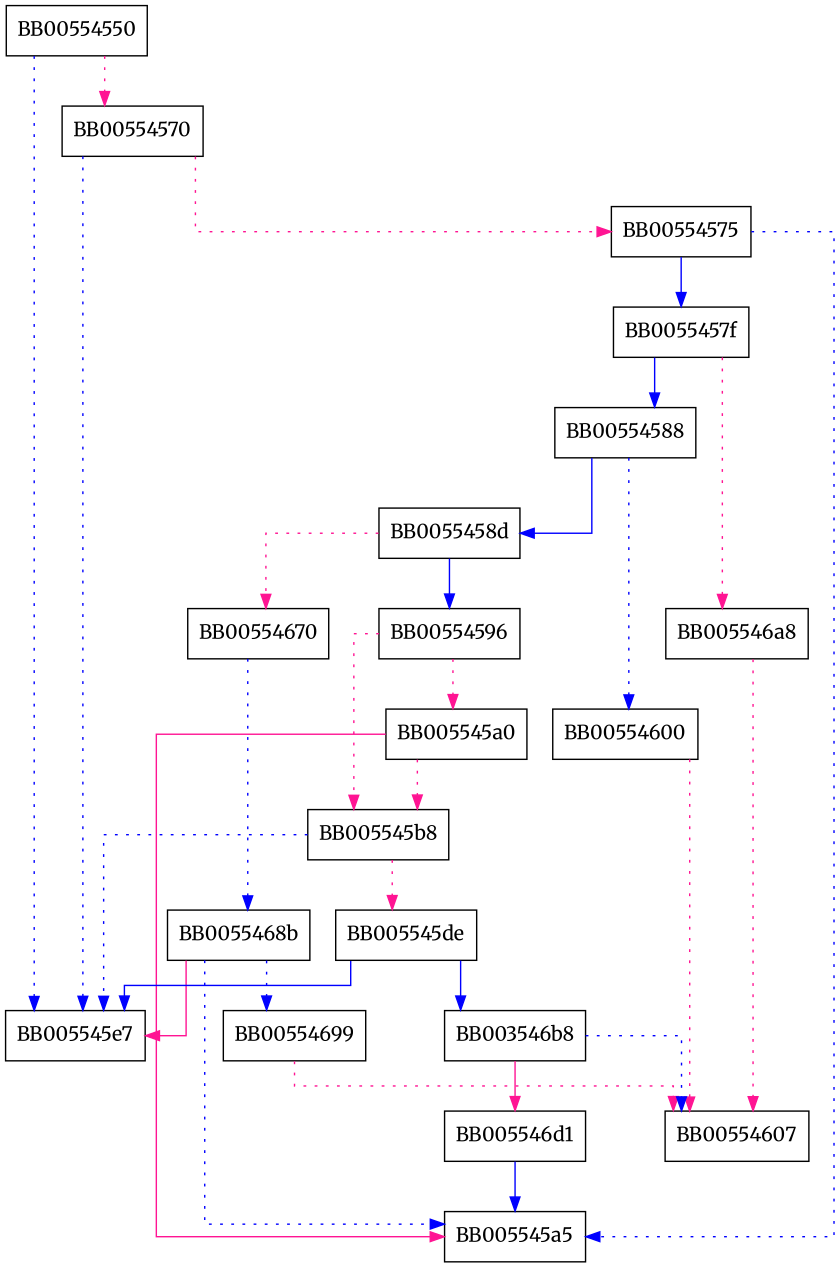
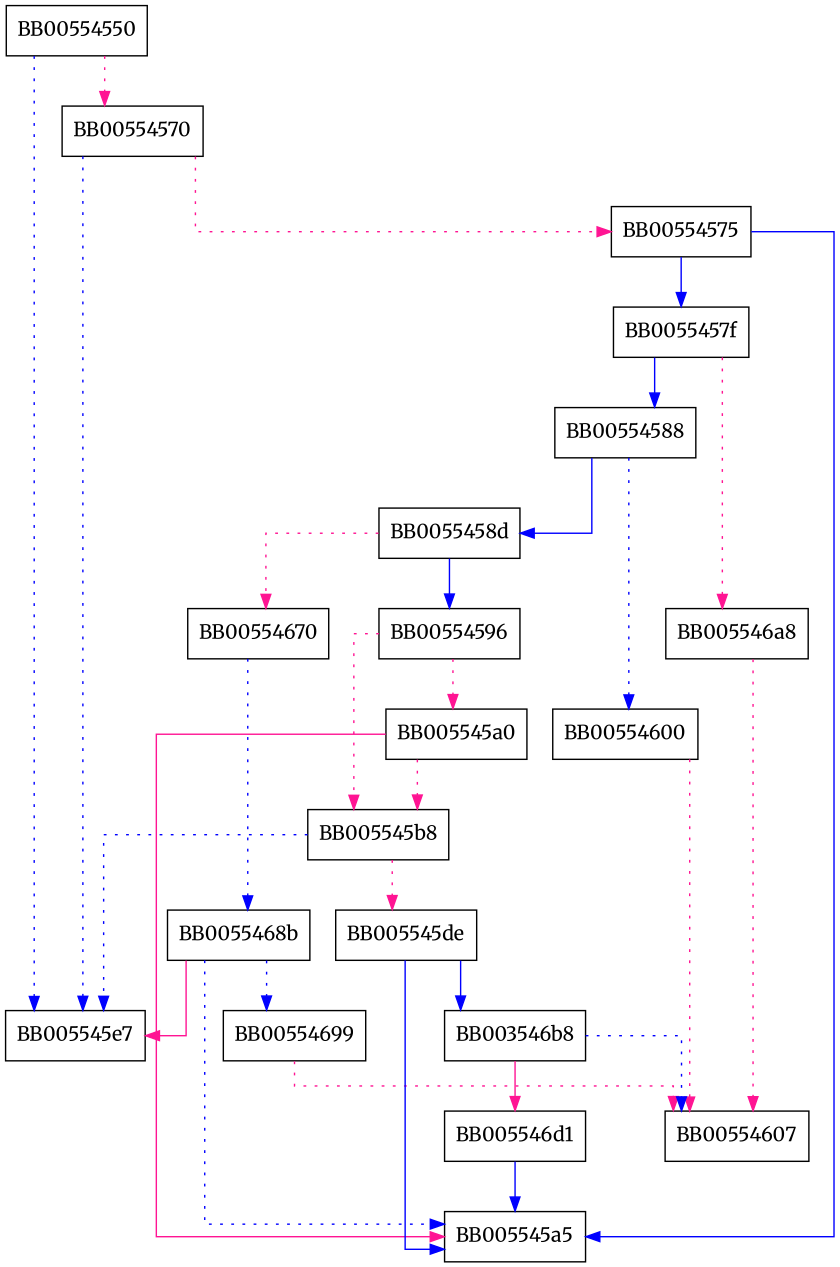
edge "BB00554575" -> "BB005545a5": style dotted -> solid
edge "BB005545de" -> "BB005545e7": now "BB005545de" -> "BB005545a5"
